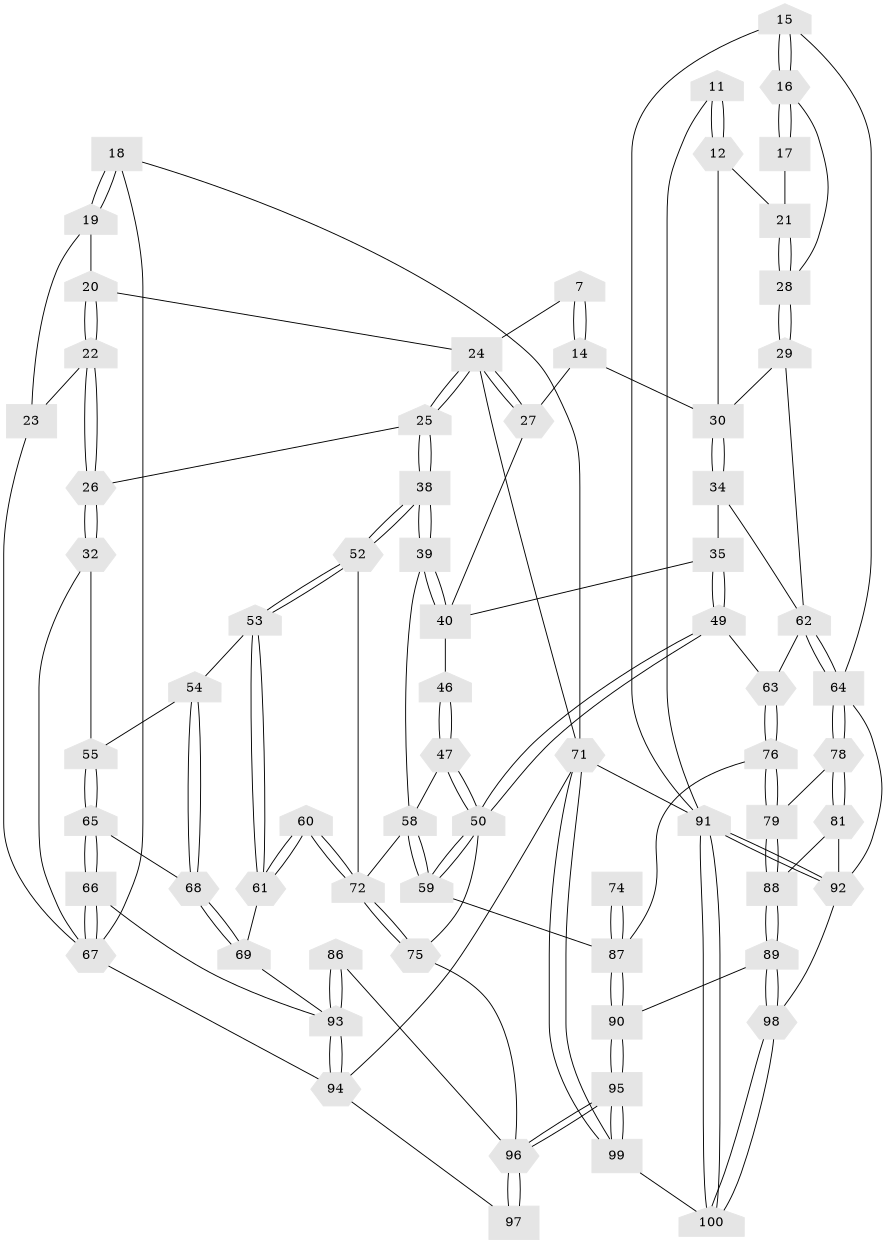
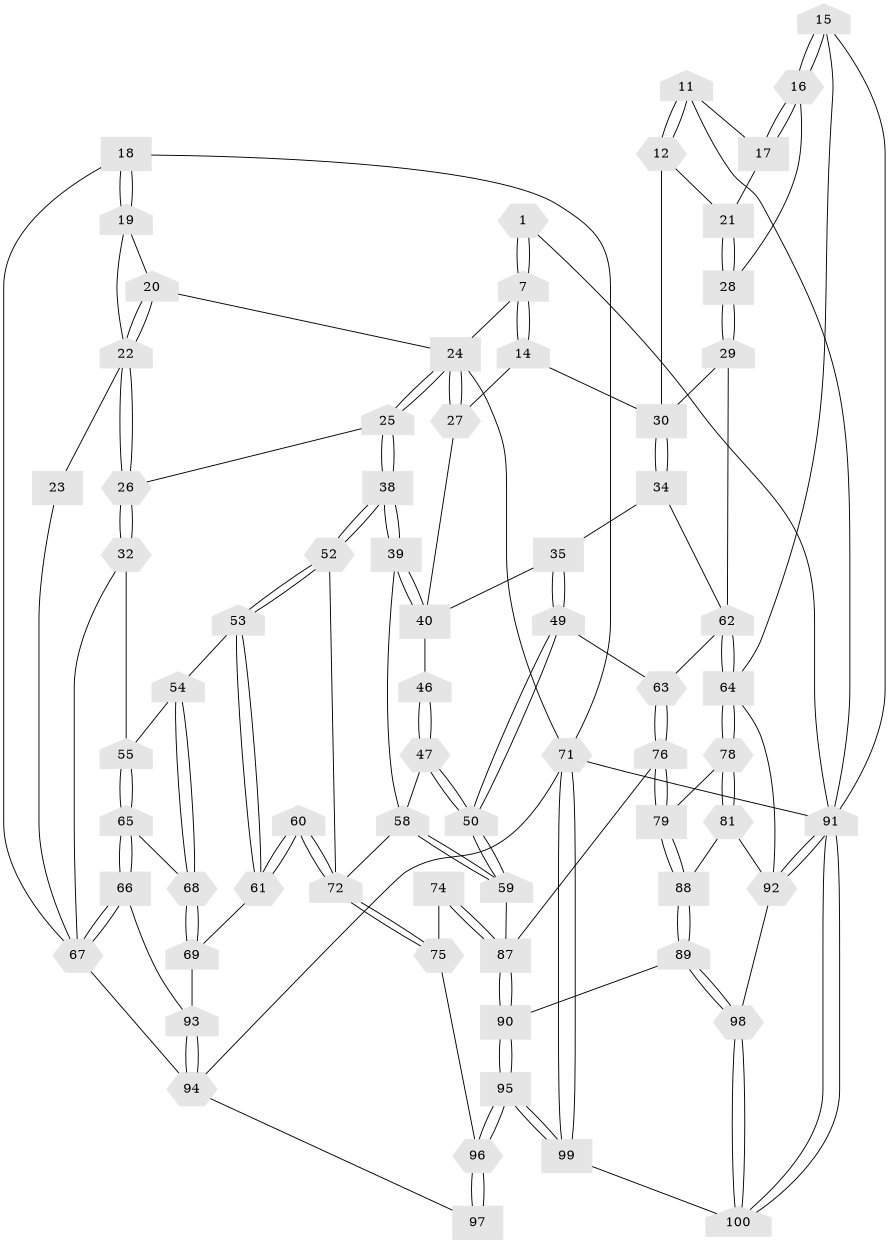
edge "11" -- "17": added
node "1": added
edge "19" -- "23": now "19" -- "22"
edge "50" -- "75": now "74" -- "75"
node "86": removed
